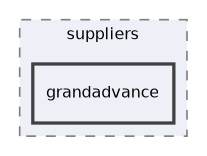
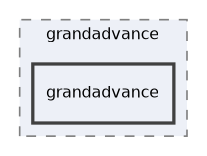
cluster "suppliers": label "suppliers" -> "grandadvance"
